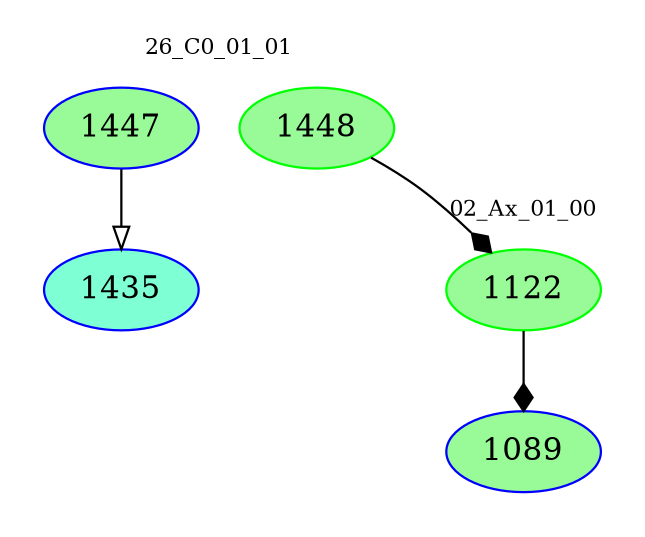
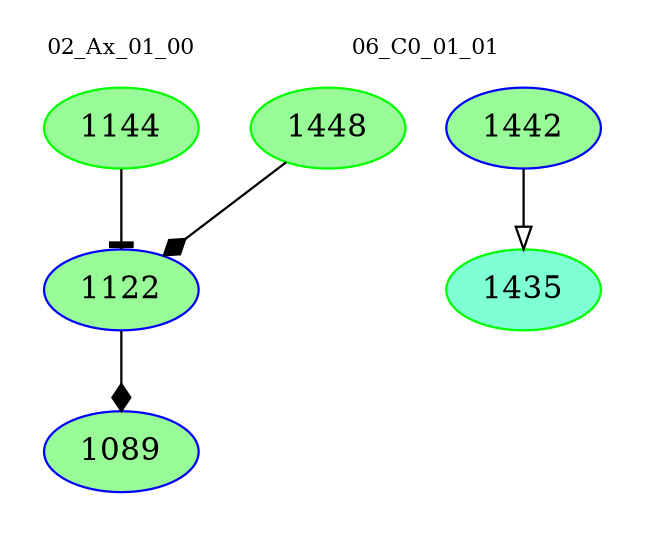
cluster "26_C0_01_01": label "26_C0_01_01" -> "06_C0_01_01"
node "1144": added
node "1447": label "1447" -> "1442"
node "1435": color blue -> green
node "1122": color green -> blue
